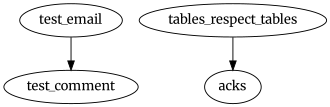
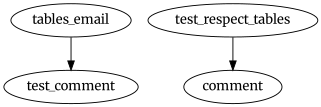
node "test_email": label "test_email" -> "tables_email"
node "tables_respect_tables": label "tables_respect_tables" -> "test_respect_tables"
node "acks": label "acks" -> "comment"
